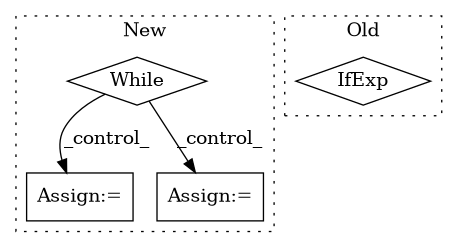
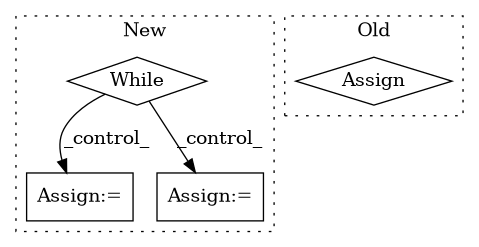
node "IfExp": label "IfExp" -> "Assign"
